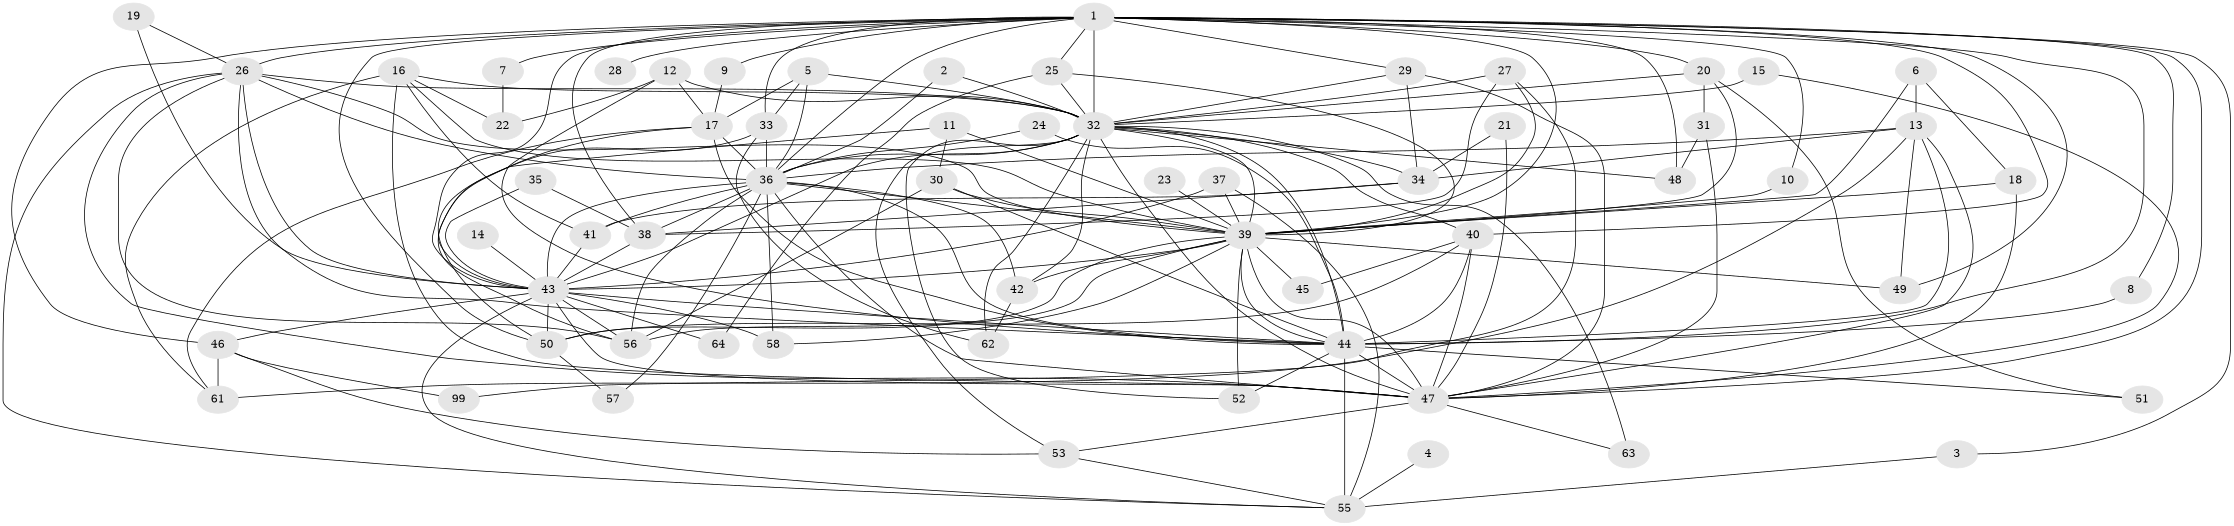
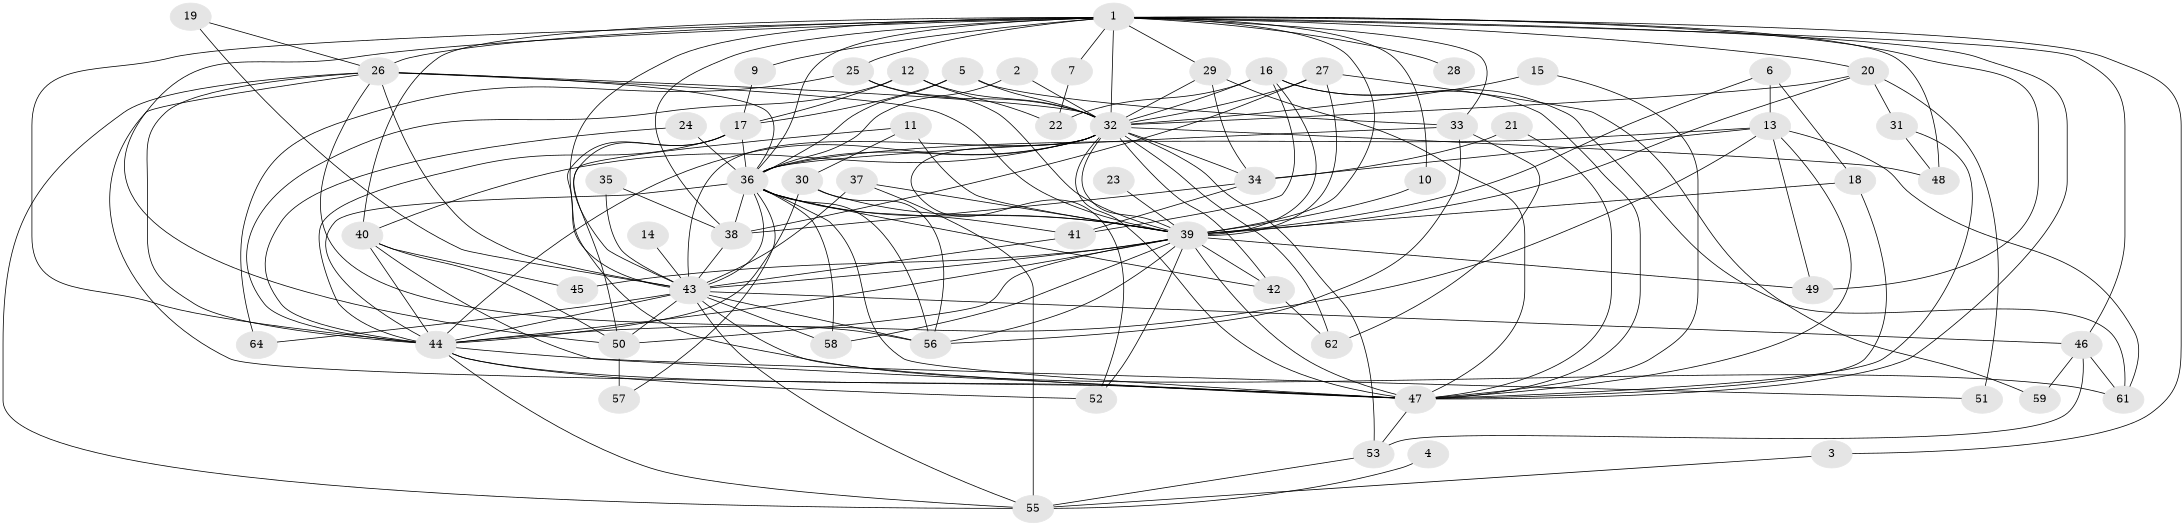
node "8": removed
node "99": label "99" -> "59"
node "63": removed
